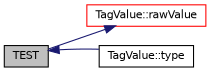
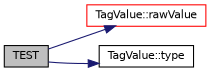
edge "TagValue::type" -> "TEST": reversed
